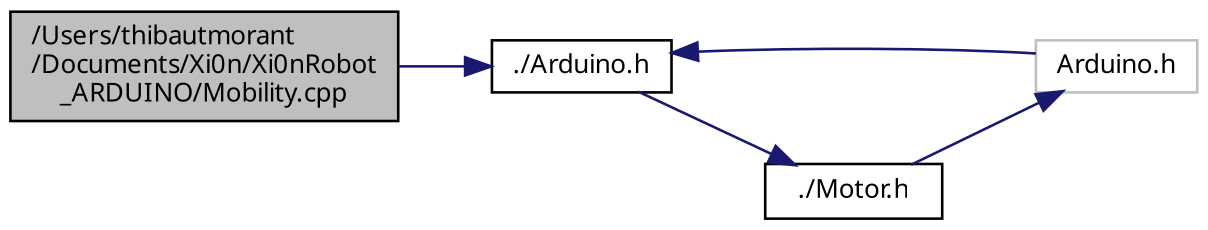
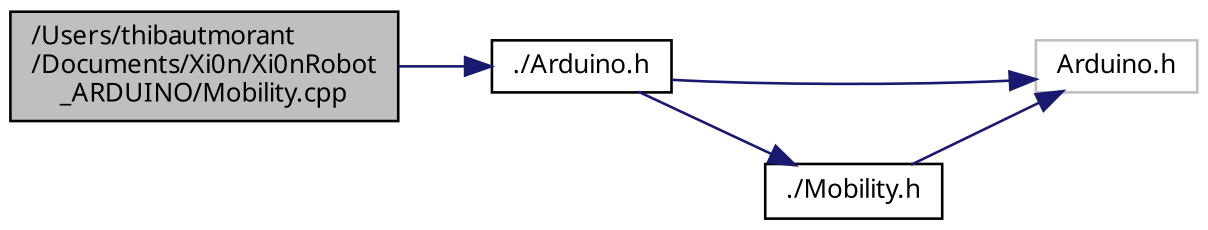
edge "Arduino.h" -> "./Arduino.h": reversed
node "./Motor.h": label "./Motor.h" -> "./Mobility.h"
